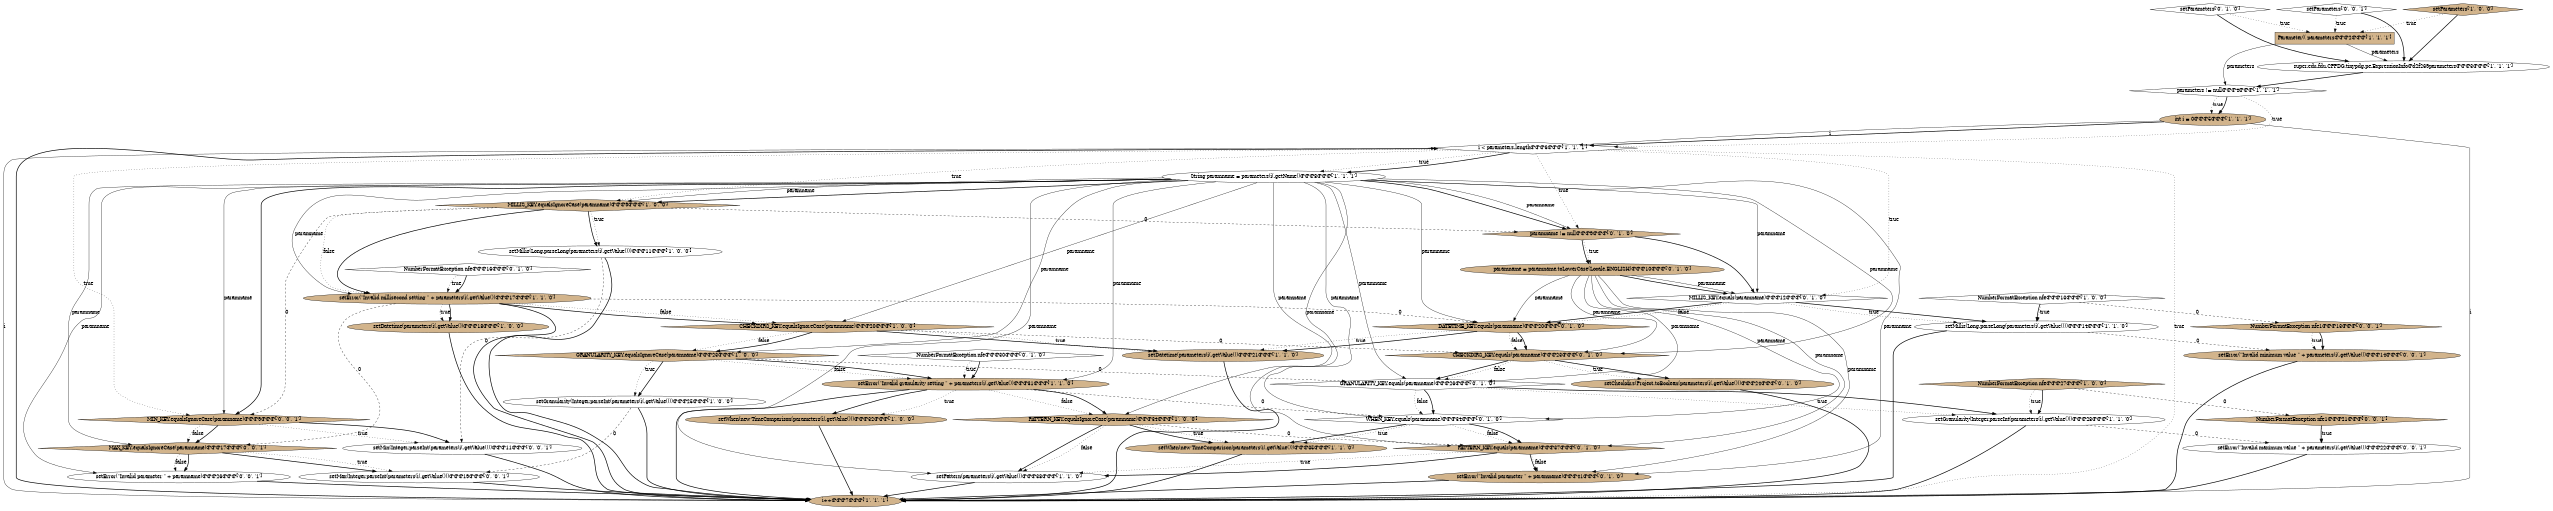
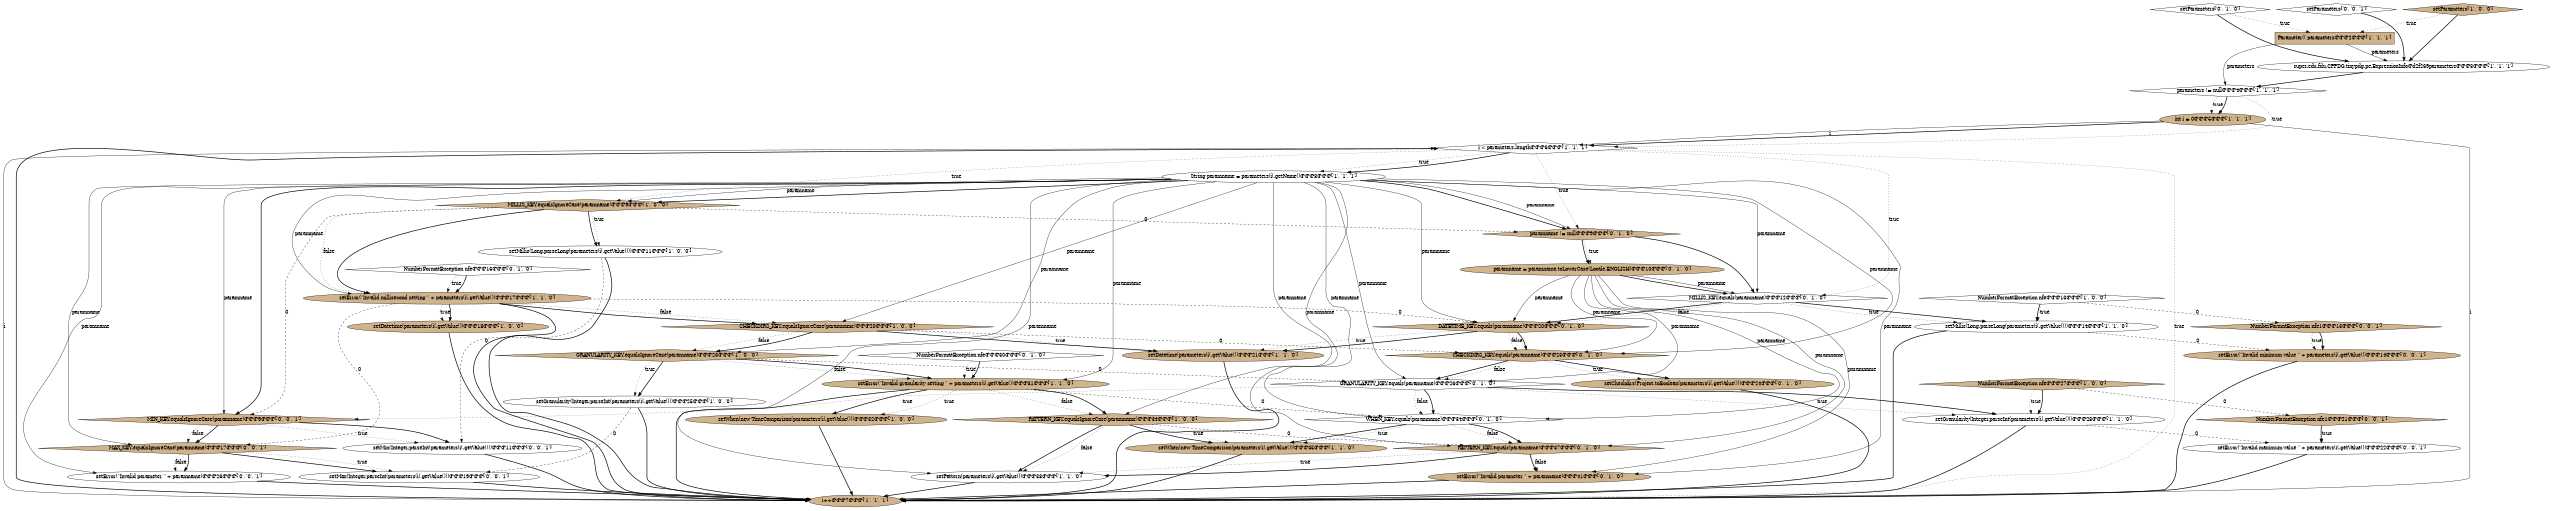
edge "setParameters['0', '0', '1']" -> "Parameter(( parameters@@@2@@@['1', '1', '1']": removed, label "true"
edge "i < parameters.length@@@6@@@['1', '1', '1']" -> "MIN_KEY.equalsIgnoreCase(paramname)@@@9@@@['0', '0', '1']": now "GRANULARITY_KEY.equals(paramname)@@@26@@@['0', '1', '0']" -> "MIN_KEY.equalsIgnoreCase(paramname)@@@9@@@['0', '0', '1']"
